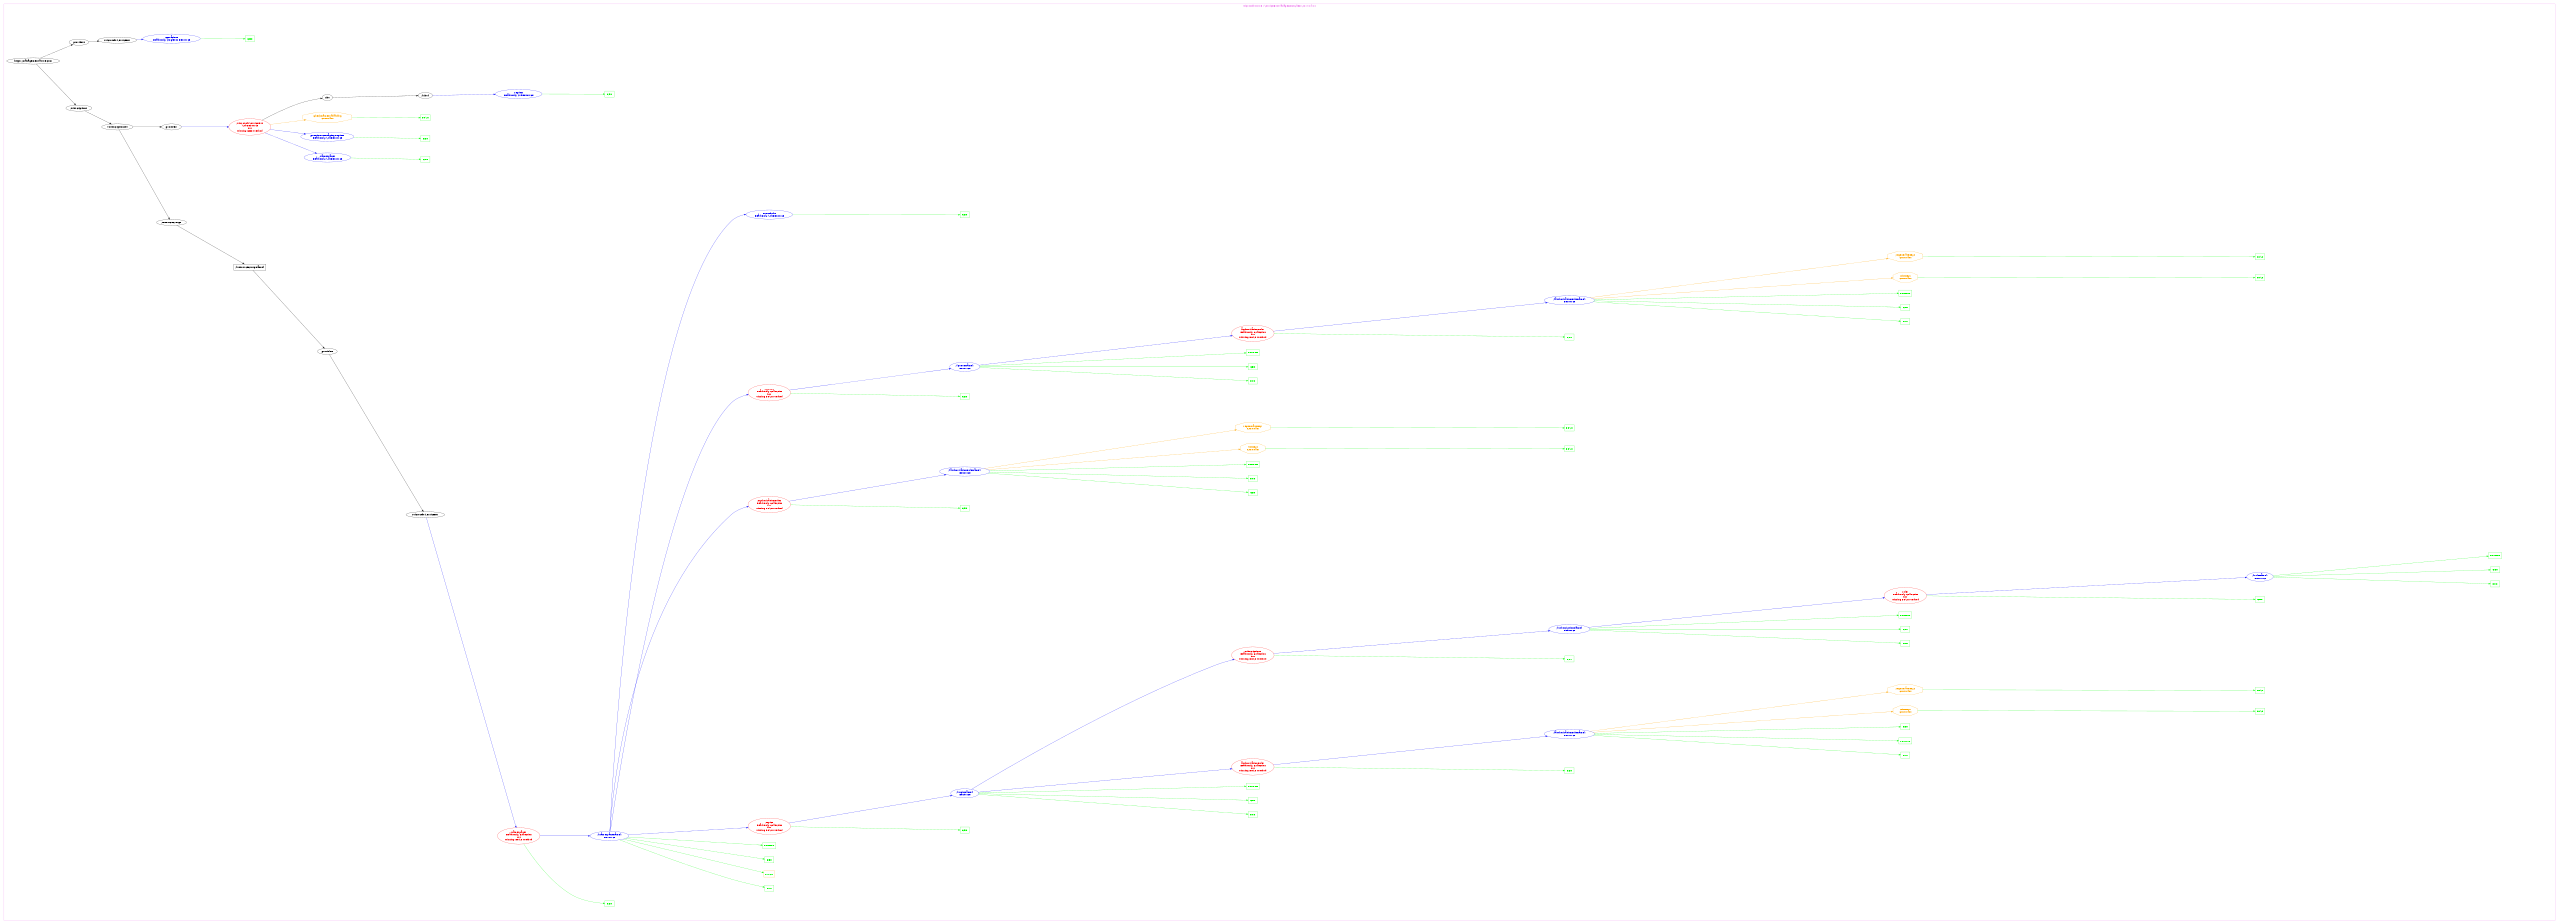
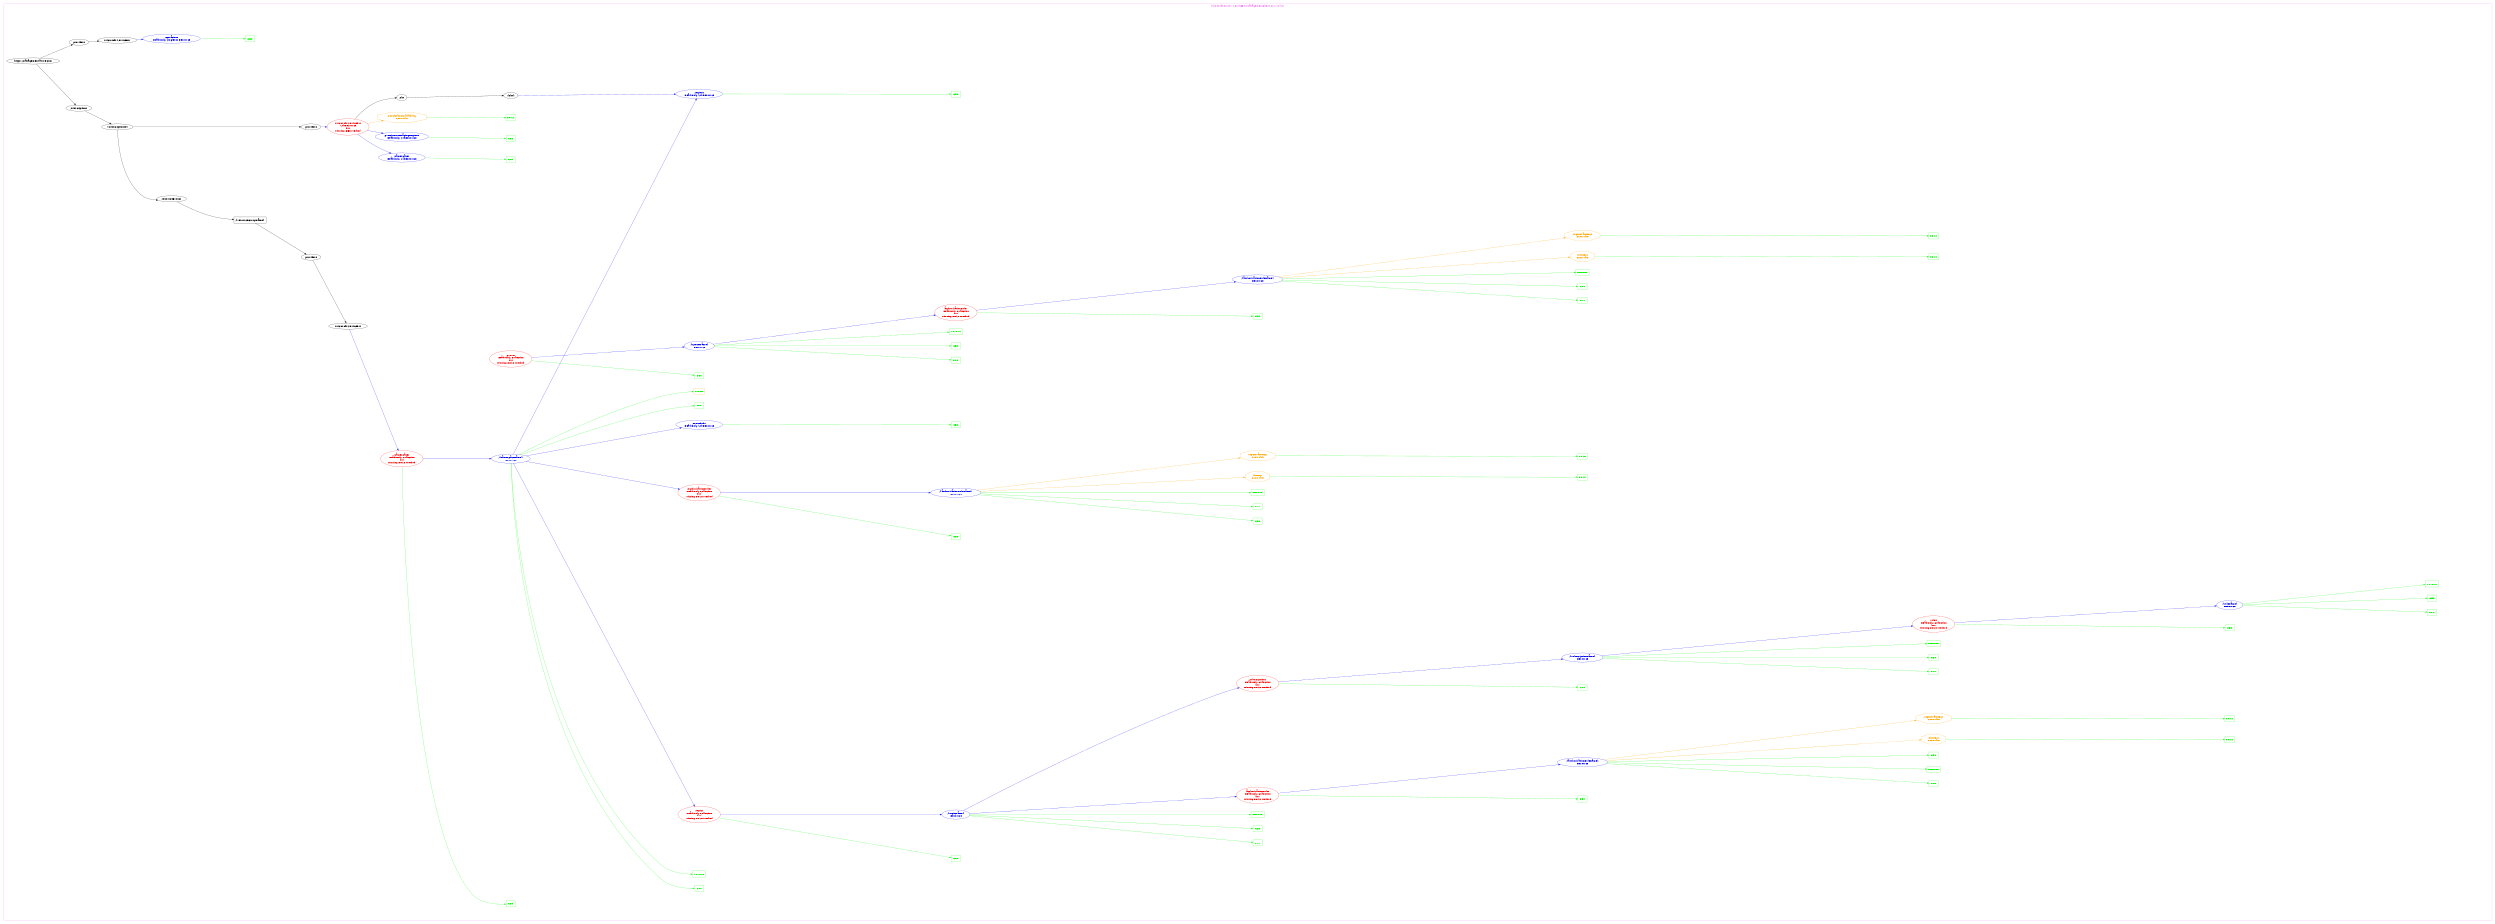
edge "/{namespaceName} Resource" -> "/queues Read-Only Collection but Missing POST Method": now "/{namespaceName} Resource" -> "/regions Read-Only SubResource"
